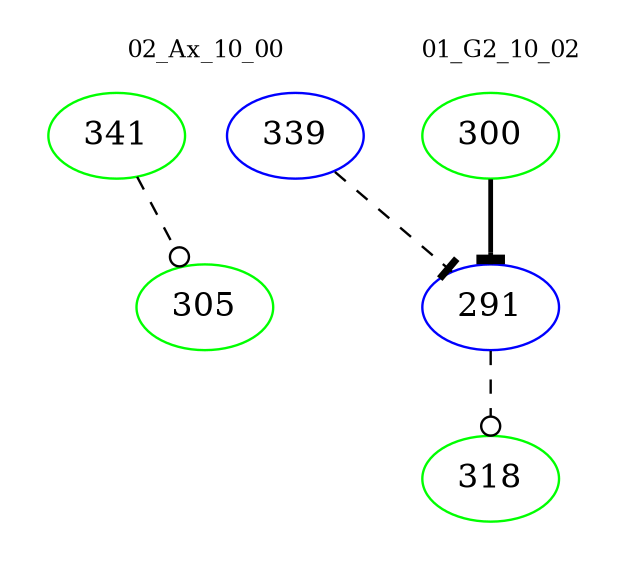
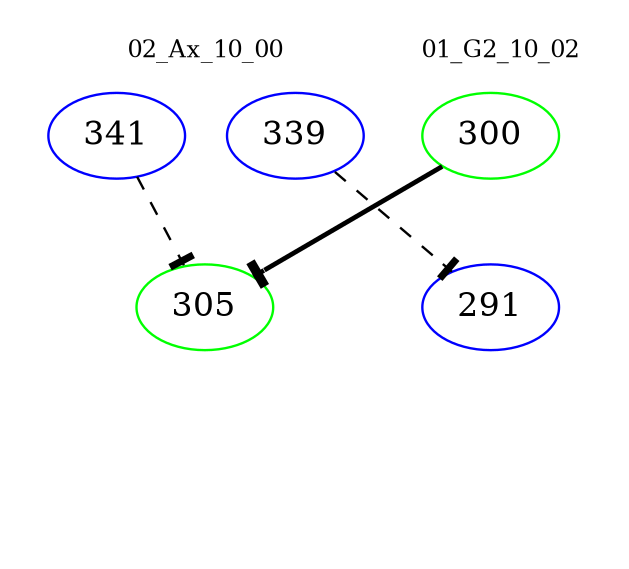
node "341": color green -> blue
edge "341" -> "305": arrowhead odot -> tee
edge "300" -> "291": now "300" -> "305"
node "318": removed
